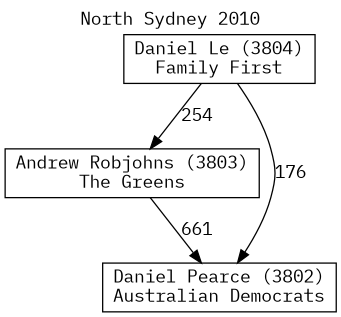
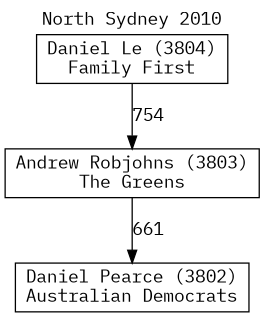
edge "Daniel Le (3804) Family First" -> "Andrew Robjohns (3803) The Greens": label "254" -> "754"
edge "Daniel Le (3804) Family First" -> "Daniel Pearce (3802) Australian Democrats": removed, label "176"
